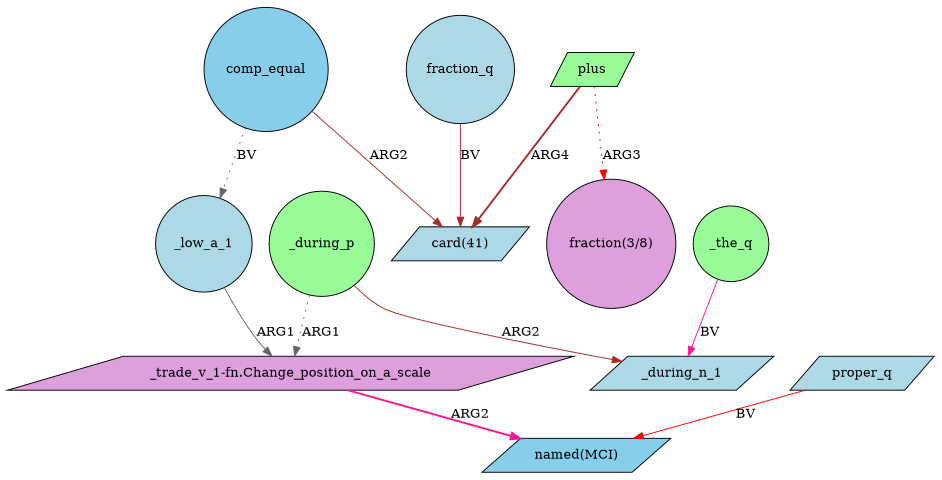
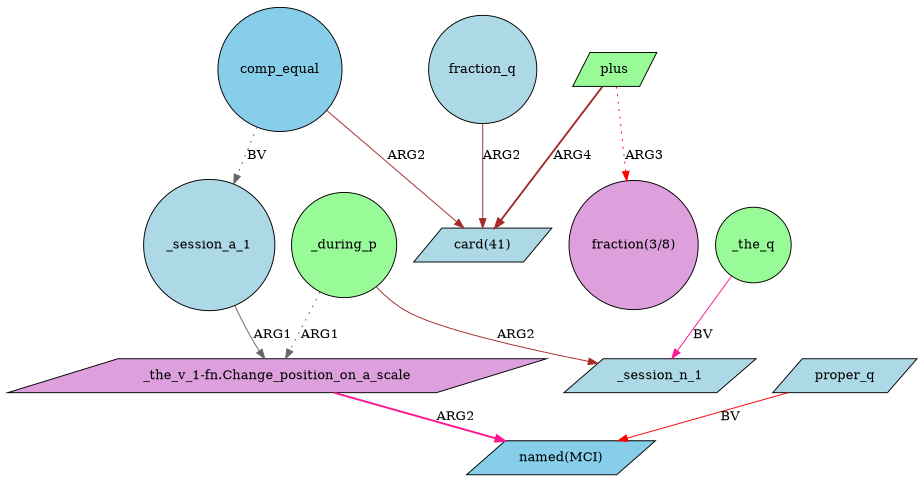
edge "fraction_q" -> "card(41)": label "BV" -> "ARG2"
node "_low_a_1": label "_low_a_1" -> "_session_a_1"
node "_trade_v_1-fn.Change_position_on_a_scale": label "_trade_v_1-fn.Change_position_on_a_scale" -> "_the_v_1-fn.Change_position_on_a_scale"
node "_during_n_1": label "_during_n_1" -> "_session_n_1"
